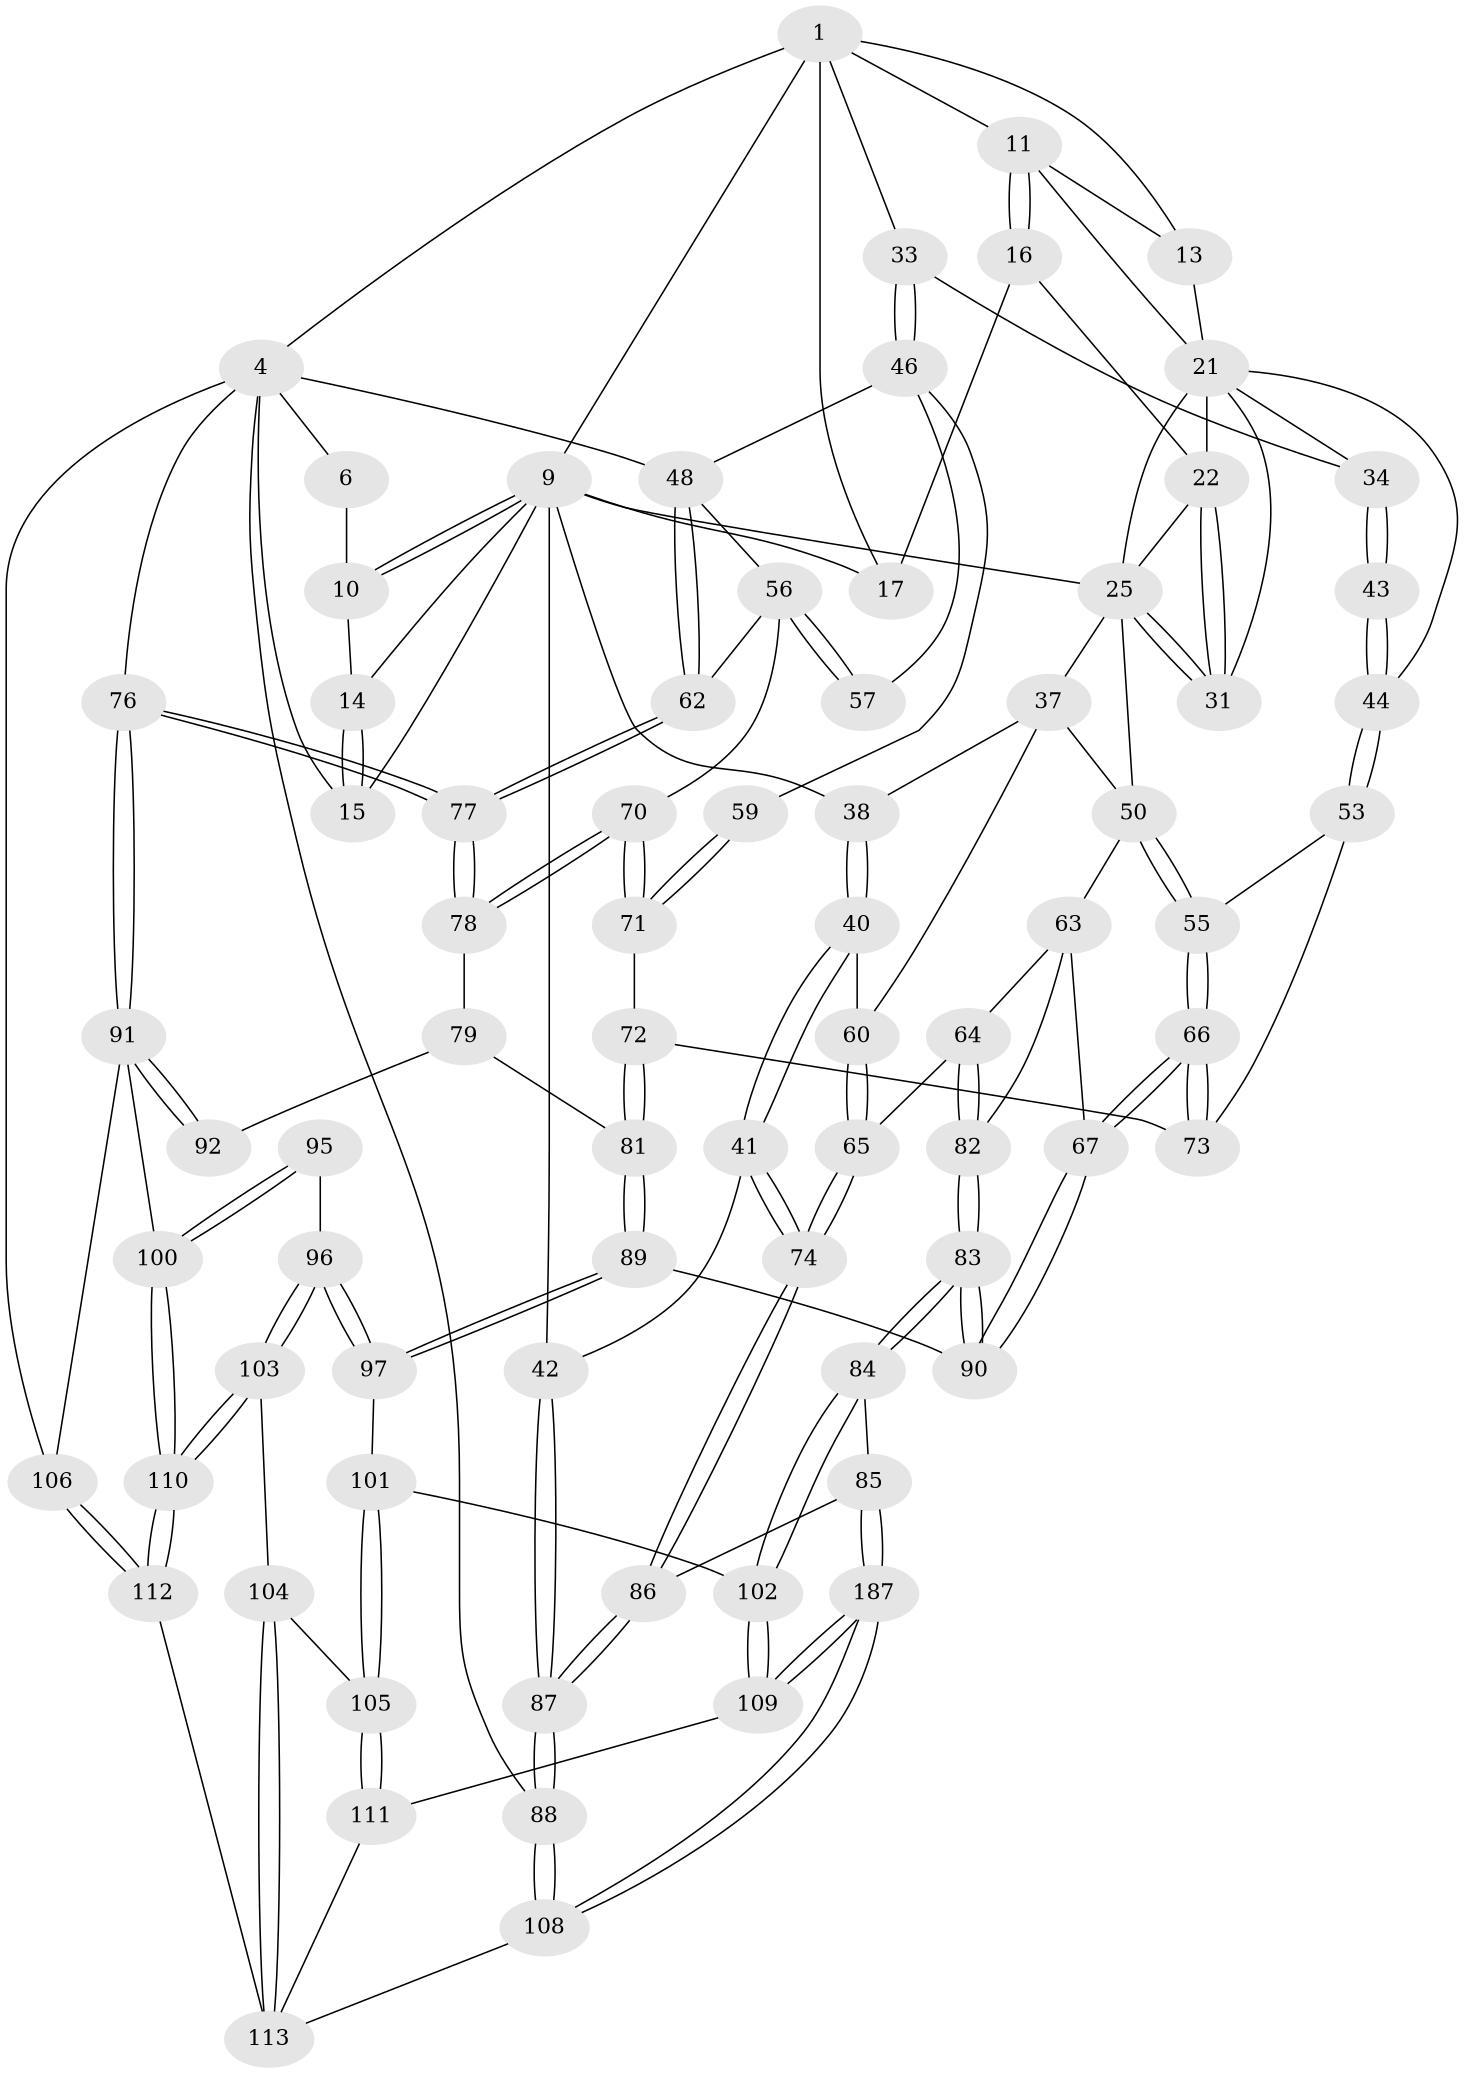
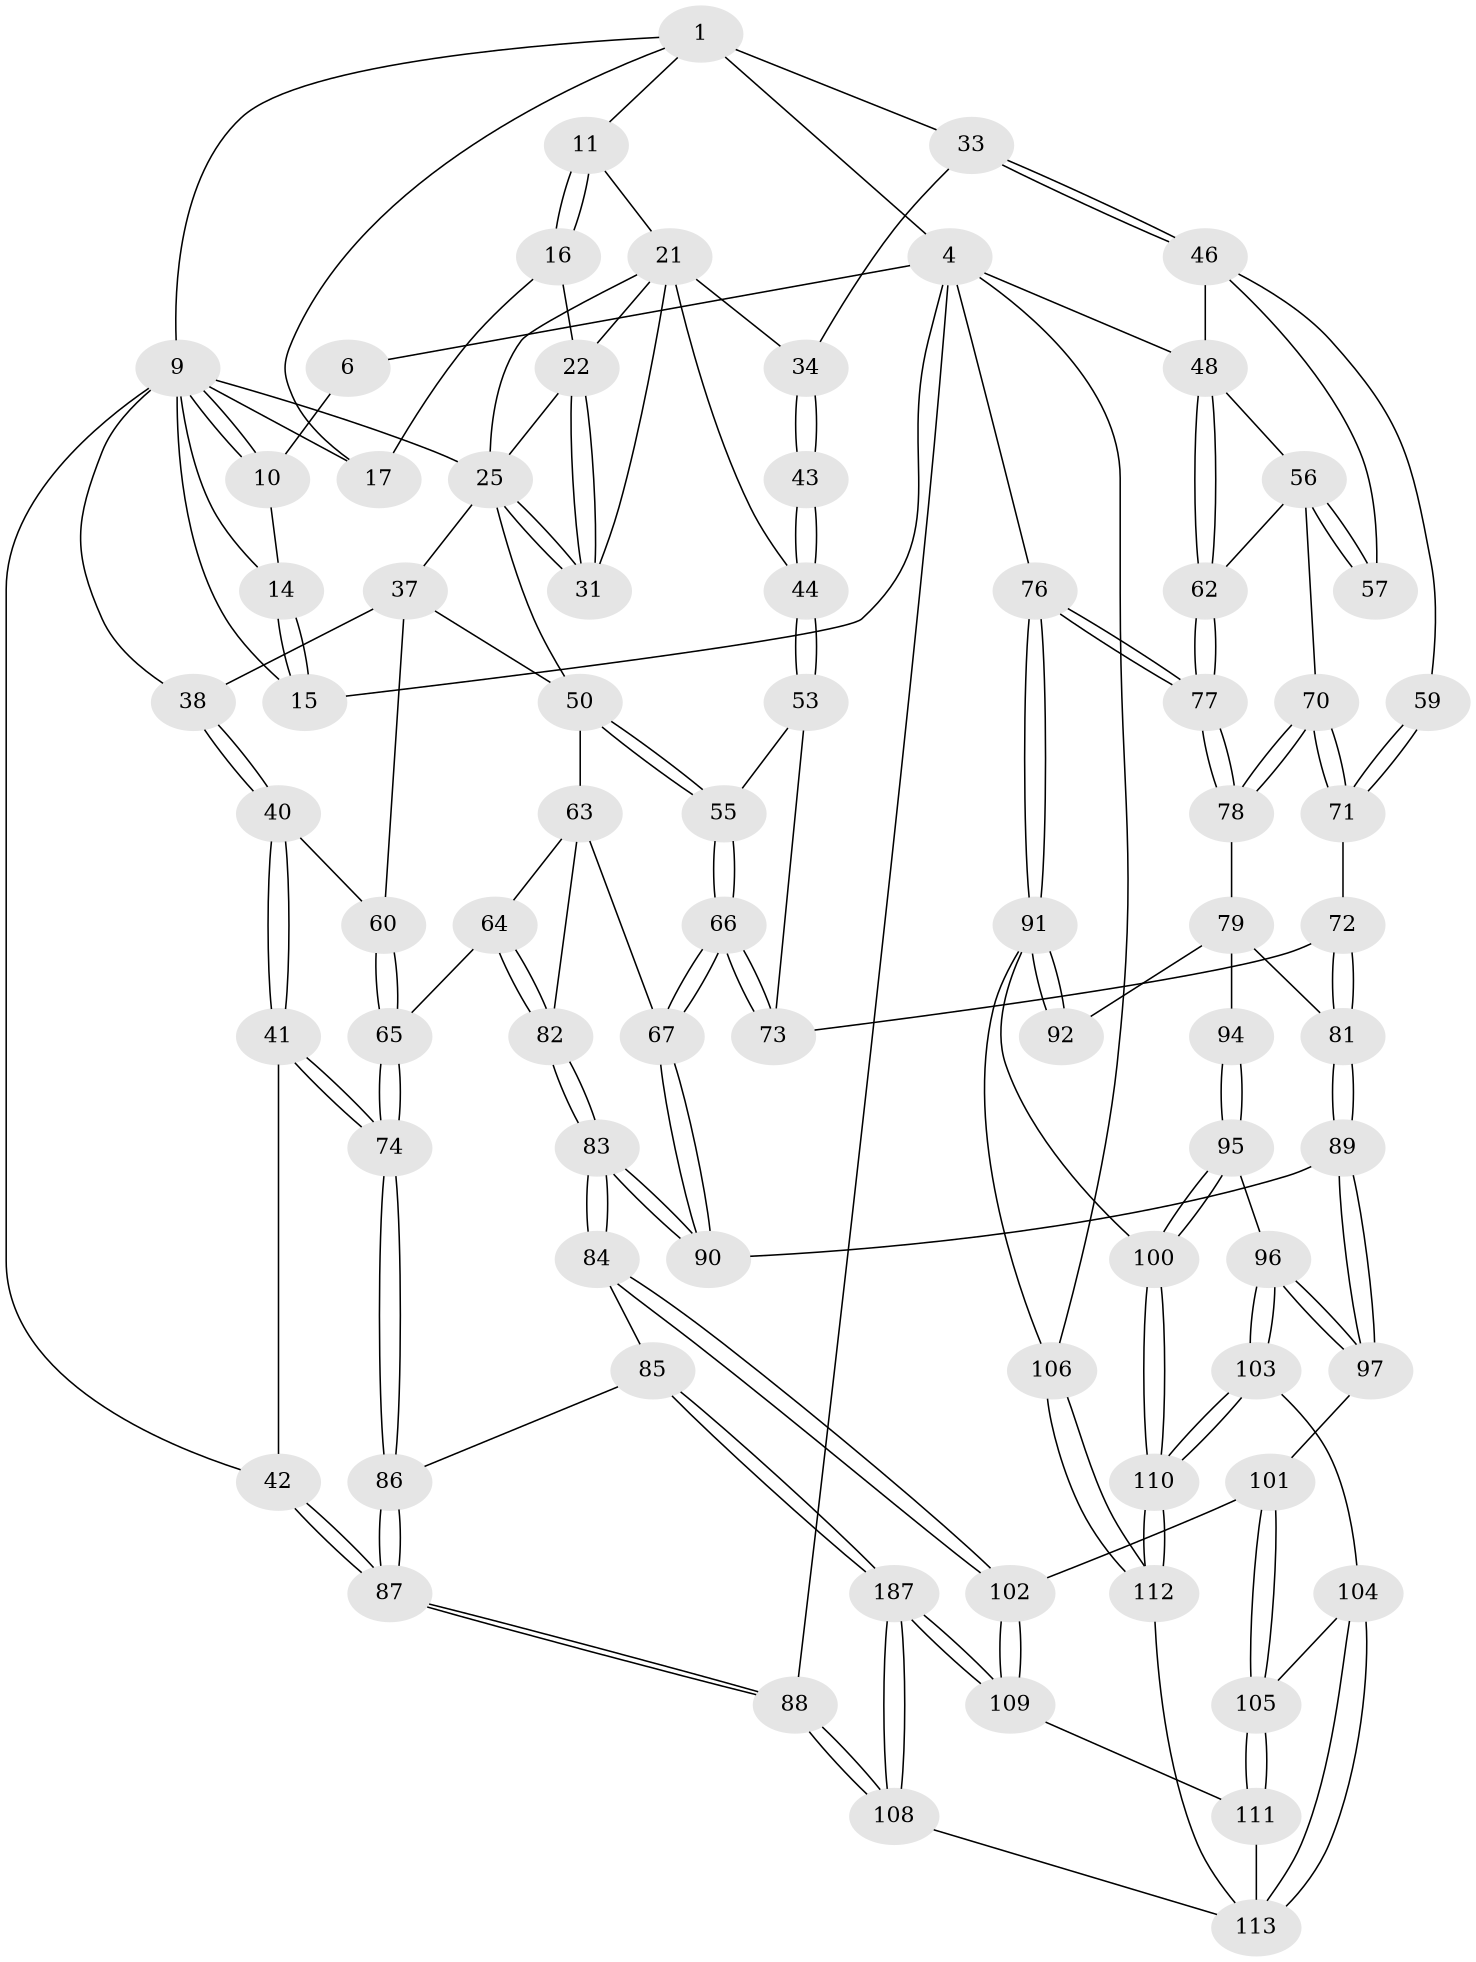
node "13": removed
node "94": added
